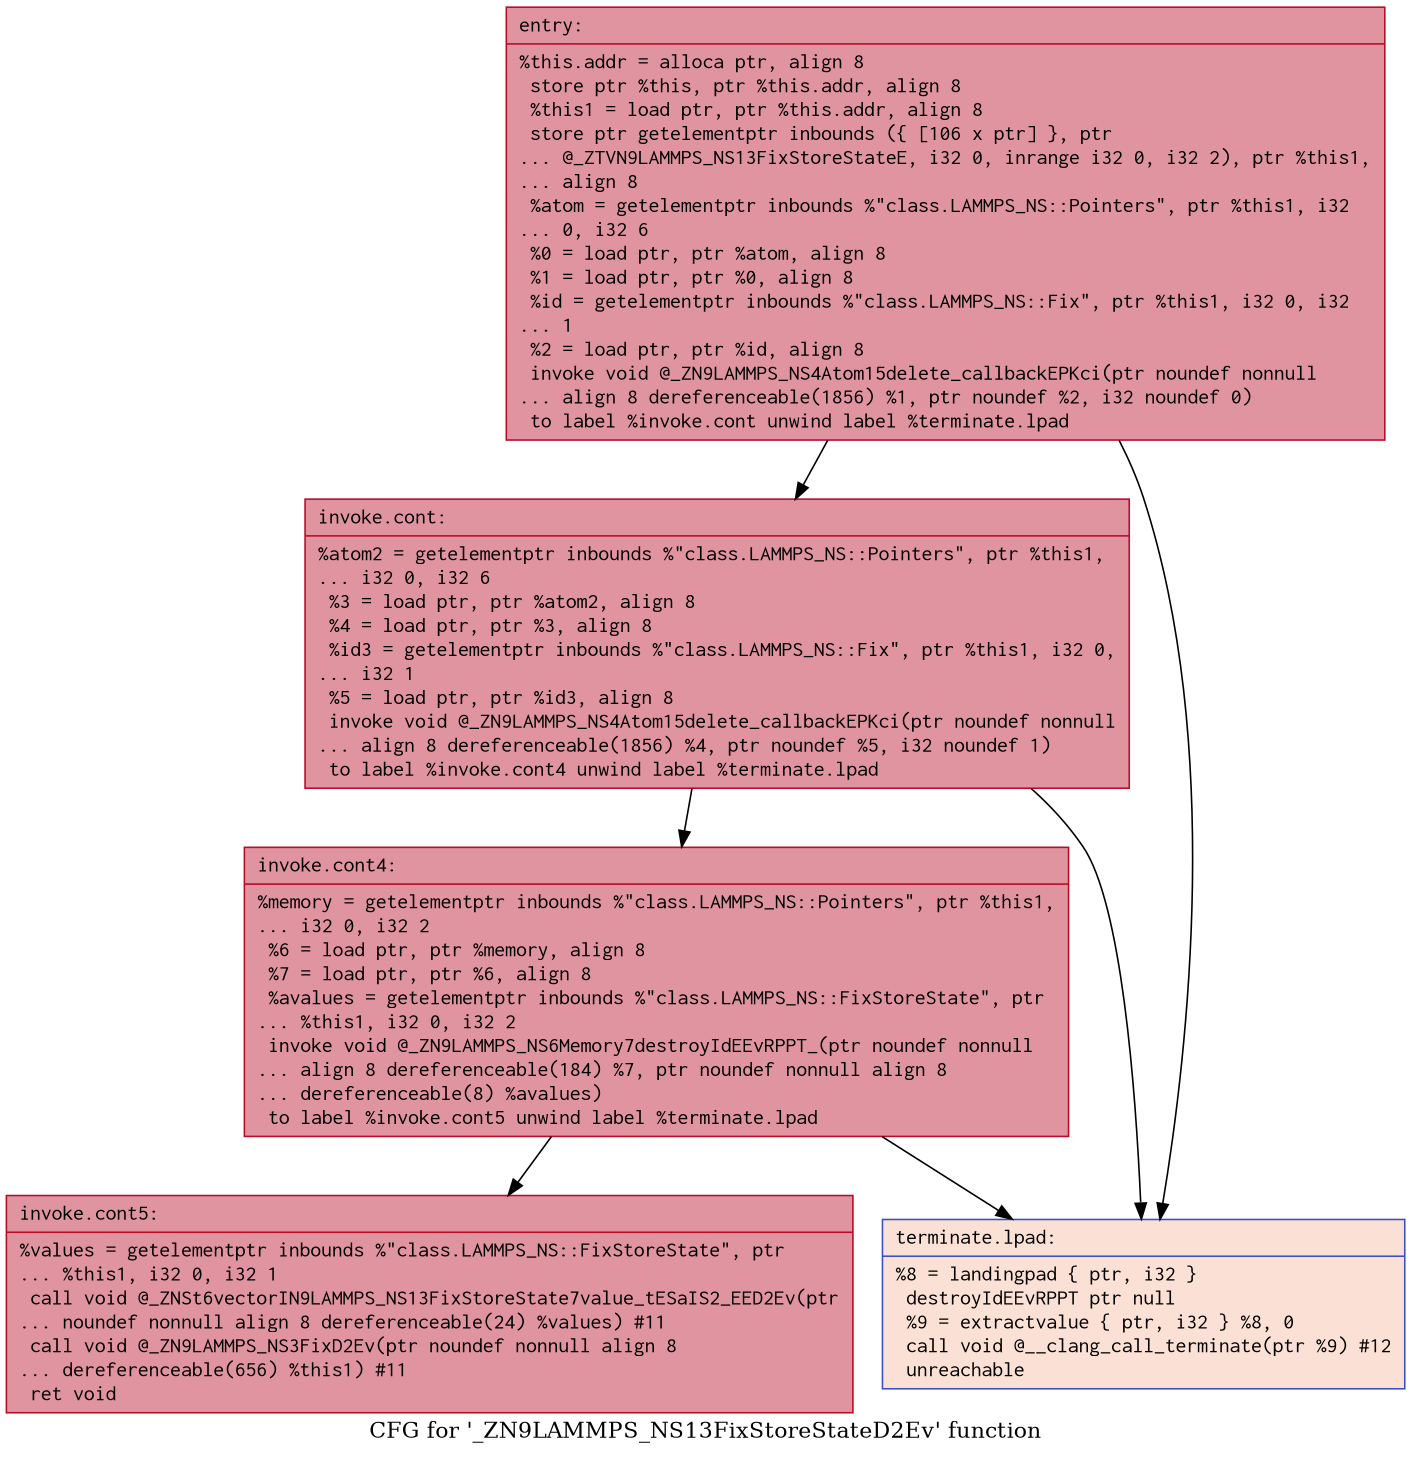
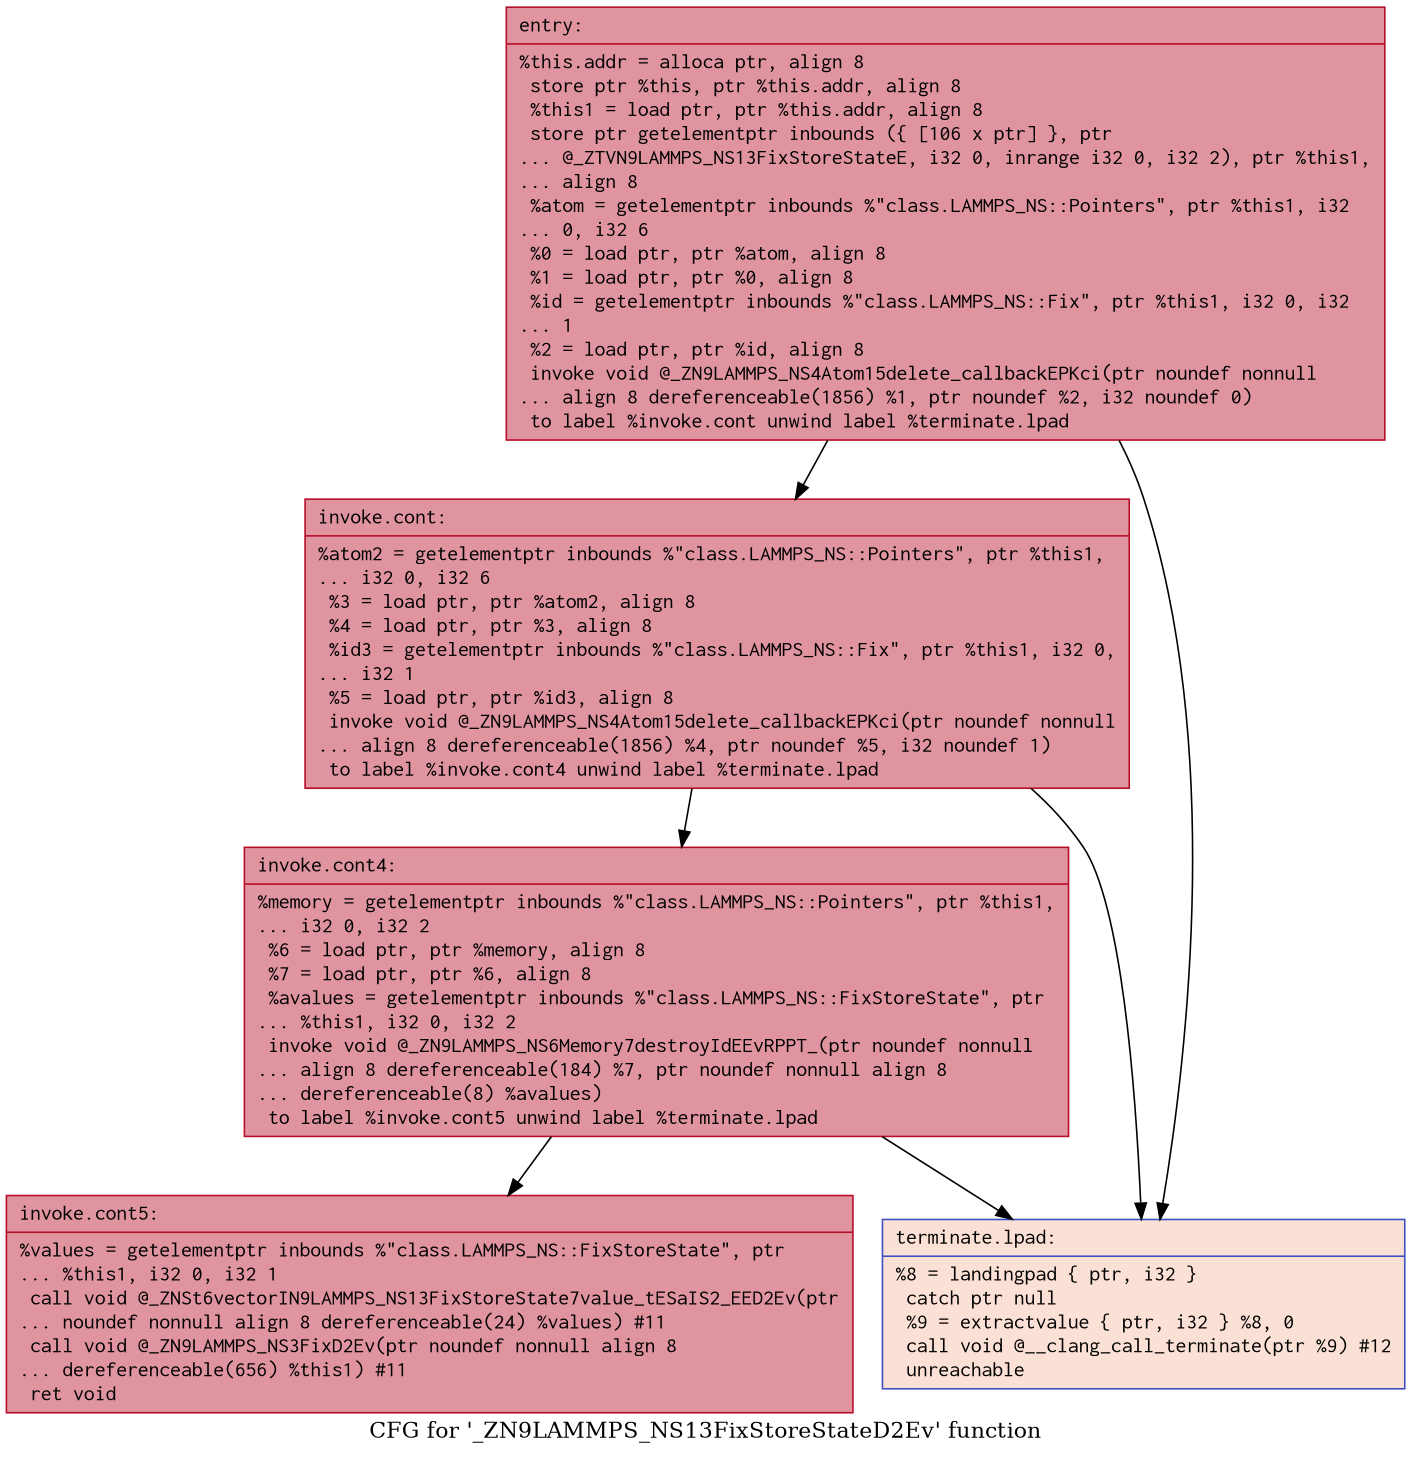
node "terminate.lpad:": text "destroyIdEEvRPPT ptr null" -> "catch ptr null"
